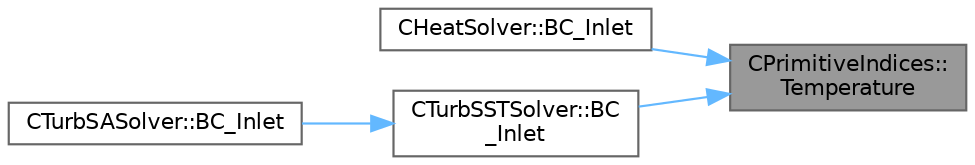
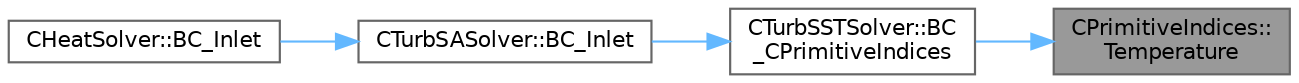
edge "CHeatSolver::BC_Inlet" -> "CPrimitiveIndices:: Temperature": now "CHeatSolver::BC_Inlet" -> "CTurbSASolver::BC_Inlet"
node "CTurbSSTSolver::BC _Inlet": label "CTurbSSTSolver::BC _Inlet" -> "CTurbSSTSolver::BC _CPrimitiveIndices"
